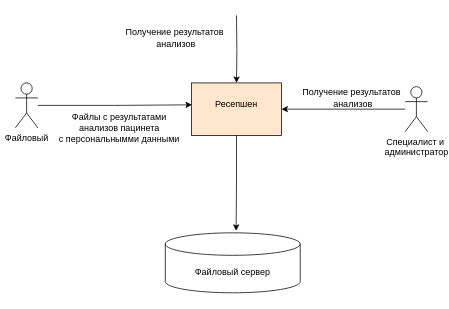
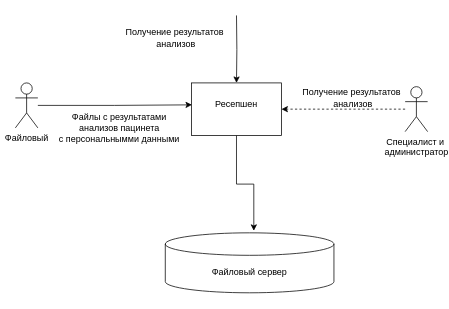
node "Ресепшен": fillcolor #ffe6cc -> #ffffff
edge "Специалист и администратор" -> "Ресепшен": style solid -> dashed
node "Файловый сервер": size 135x60 -> 169x60
